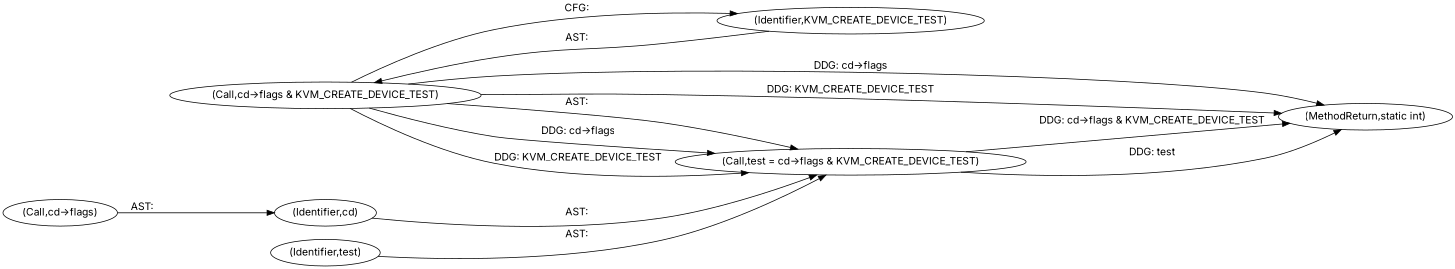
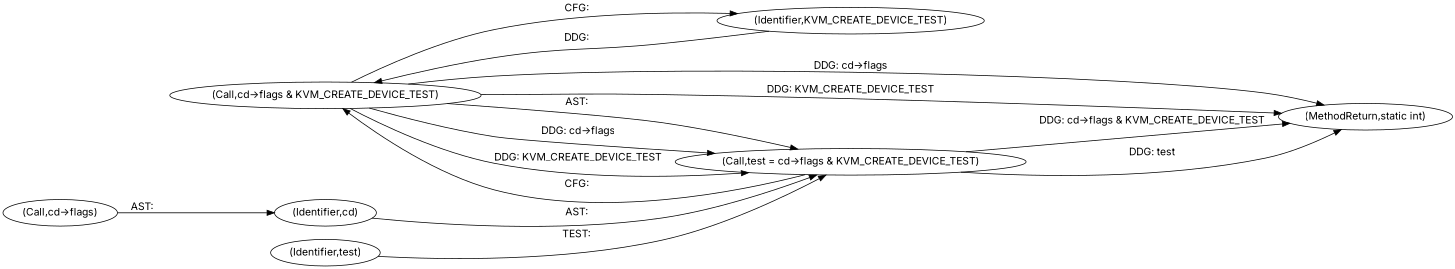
edge "(Identifier,KVM_CREATE_DEVICE_TEST)" -> "(Call,cd->flags & KVM_CREATE_DEVICE_TEST)": label "AST: " -> "DDG: "
edge "(Call,test = cd->flags & KVM_CREATE_DEVICE_TEST)" -> "(Call,cd->flags & KVM_CREATE_DEVICE_TEST)": added, label "CFG:"
edge "(Identifier,test)" -> "(Call,test = cd->flags & KVM_CREATE_DEVICE_TEST)": label "AST: " -> "TEST: "
